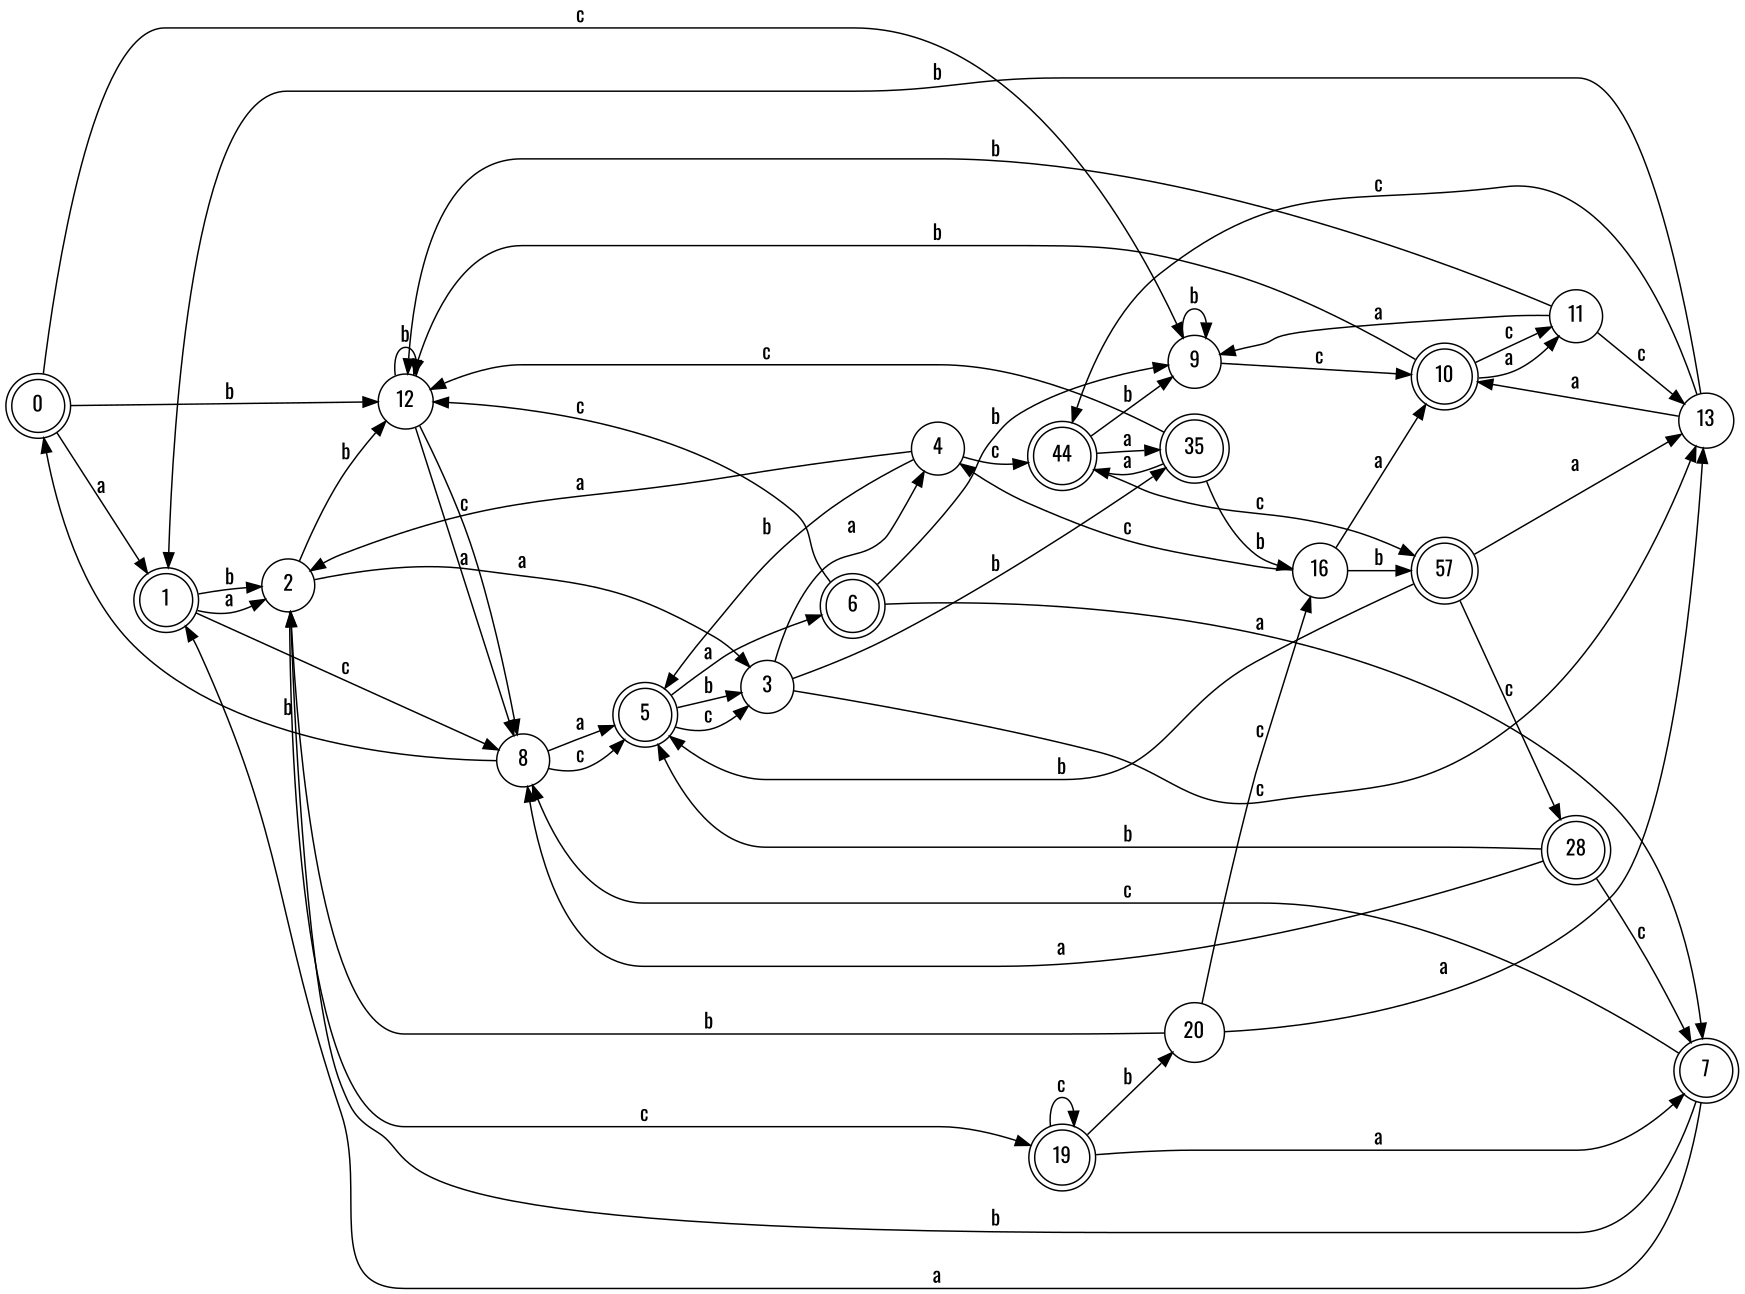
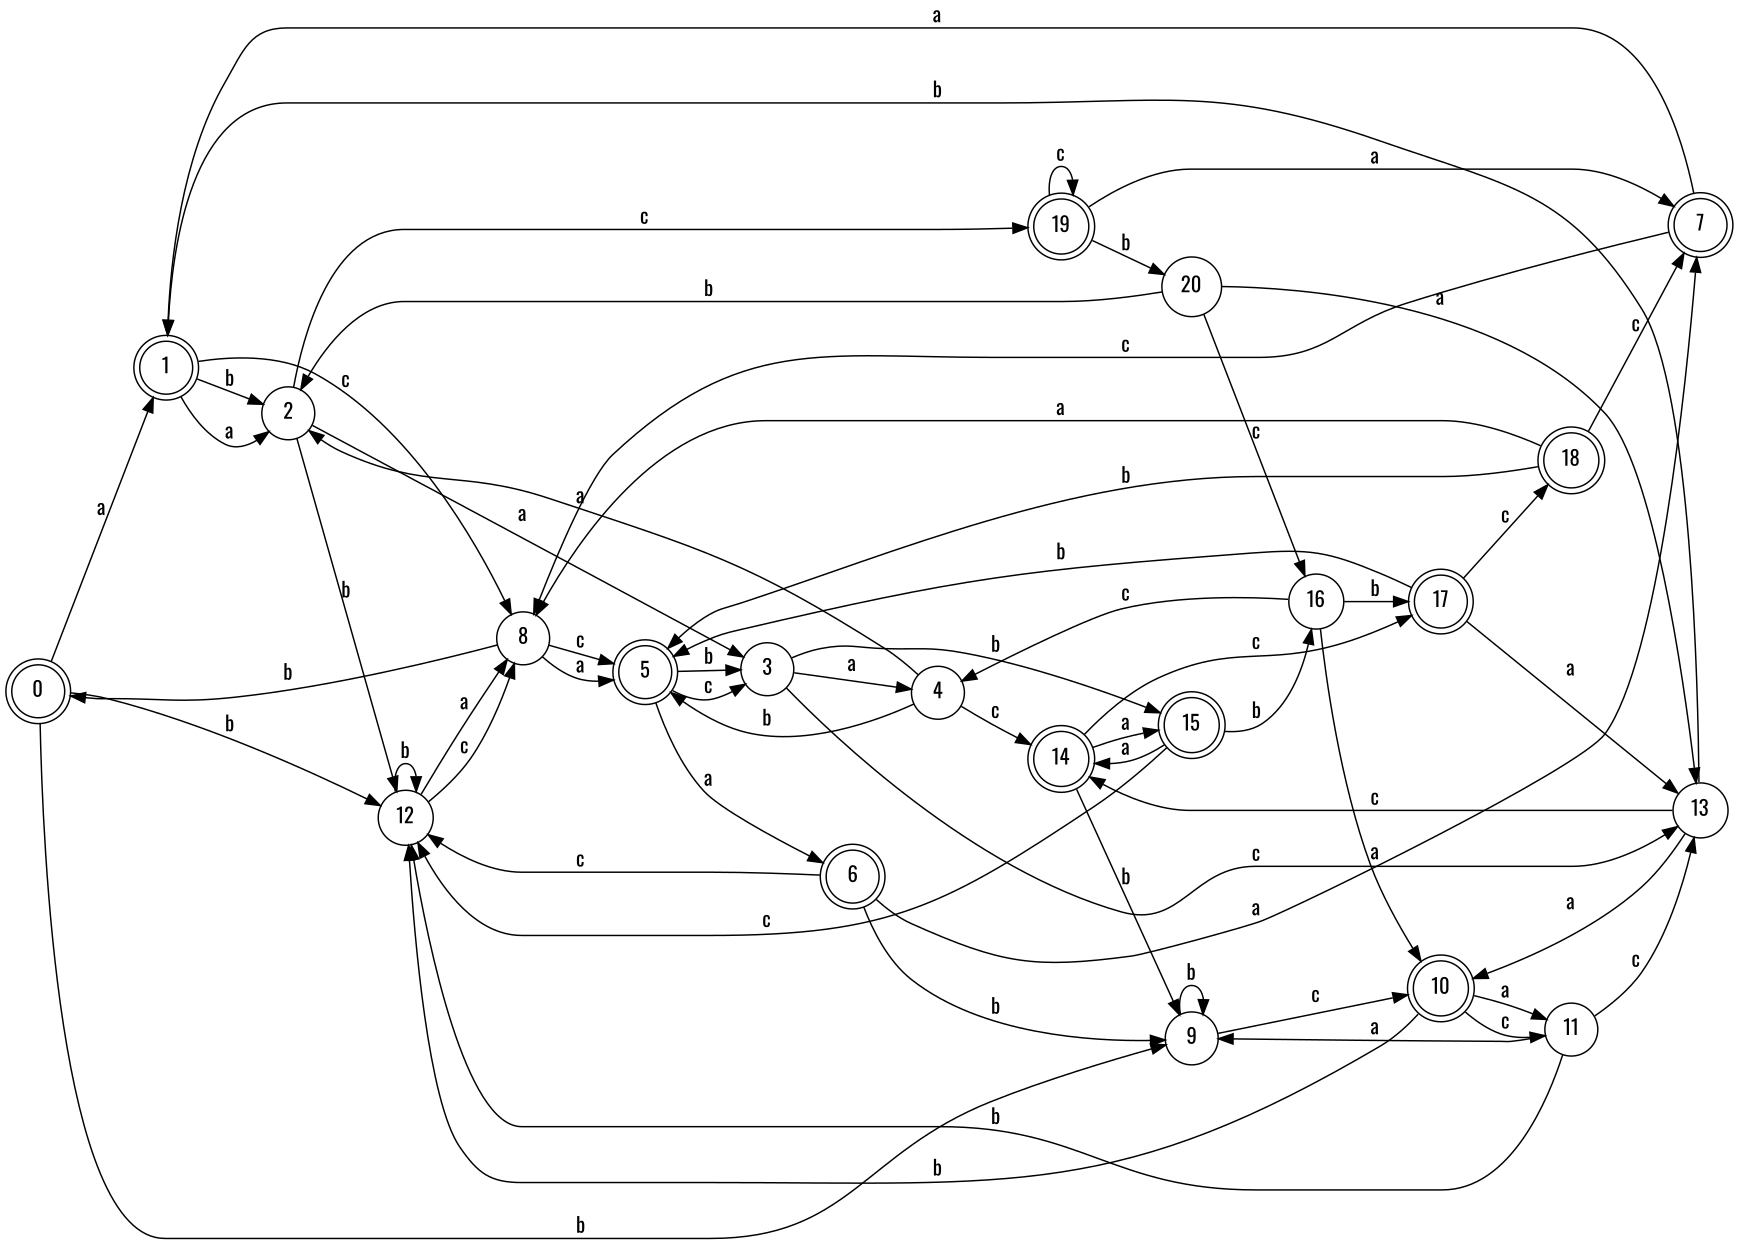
edge "0" -> "9": label "c" -> "b"
node "35": label "35" -> "15"
node "44": label "44" -> "14"
node "57": label "57" -> "17"
node "28": label "28" -> "18"
edge "7" -> "2": removed, label "b"
